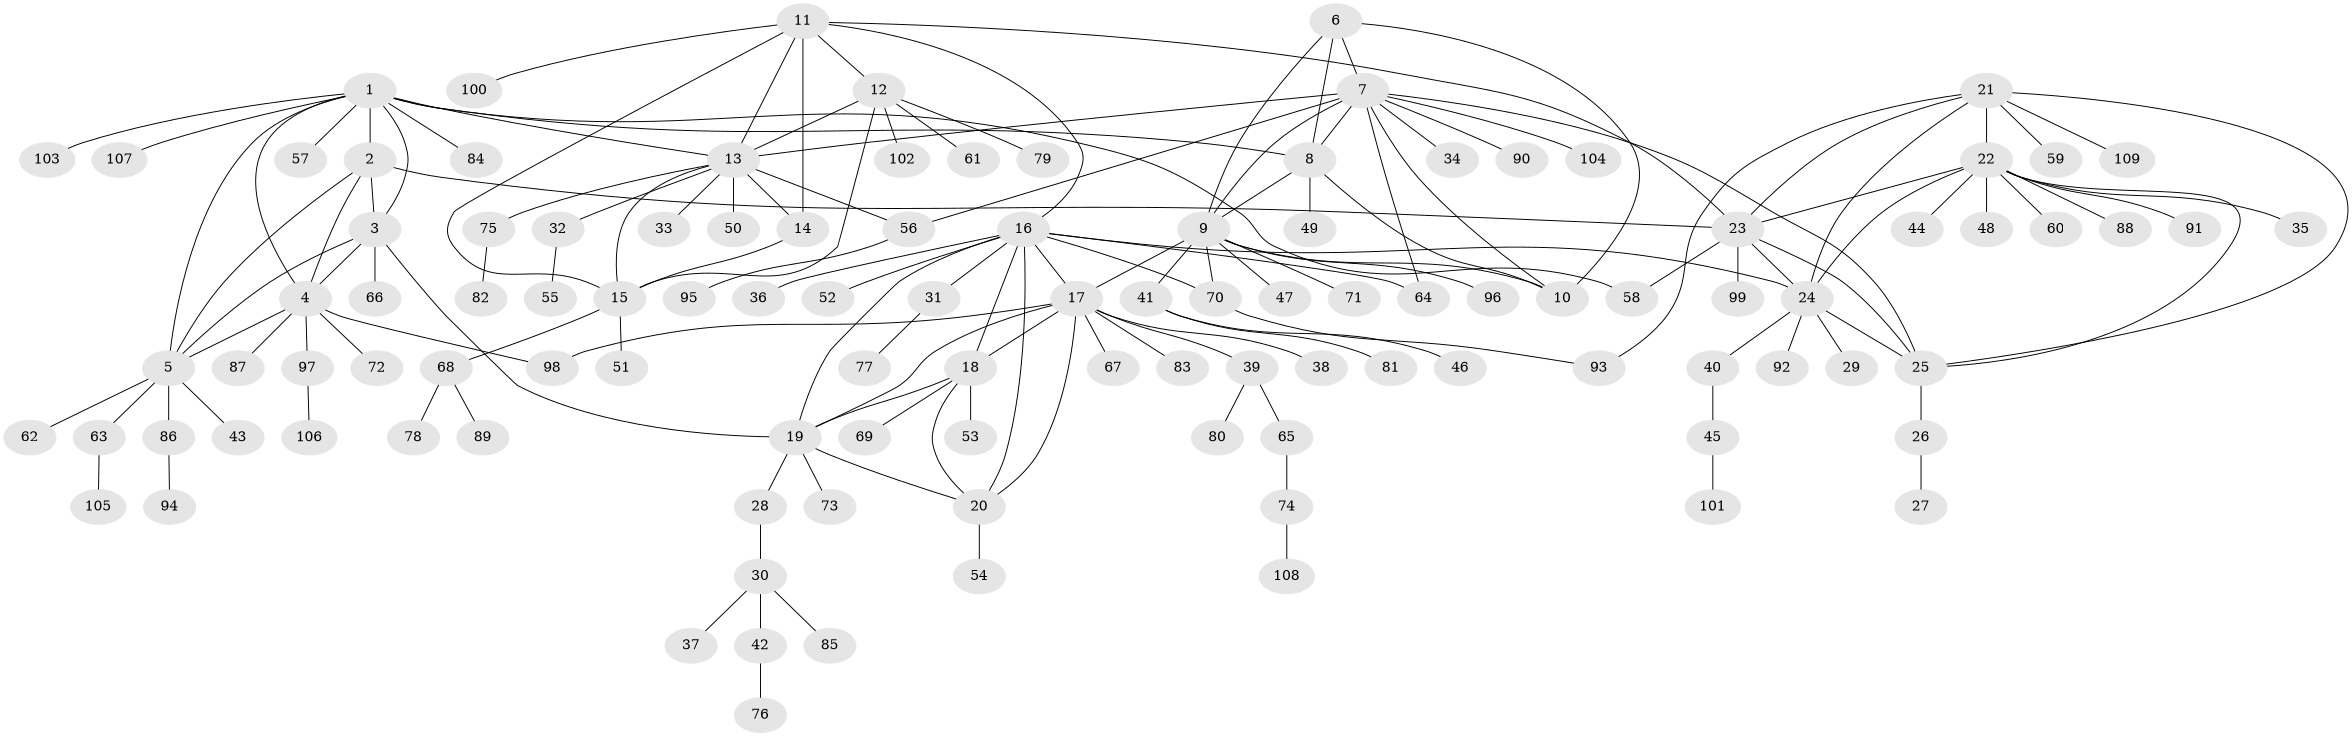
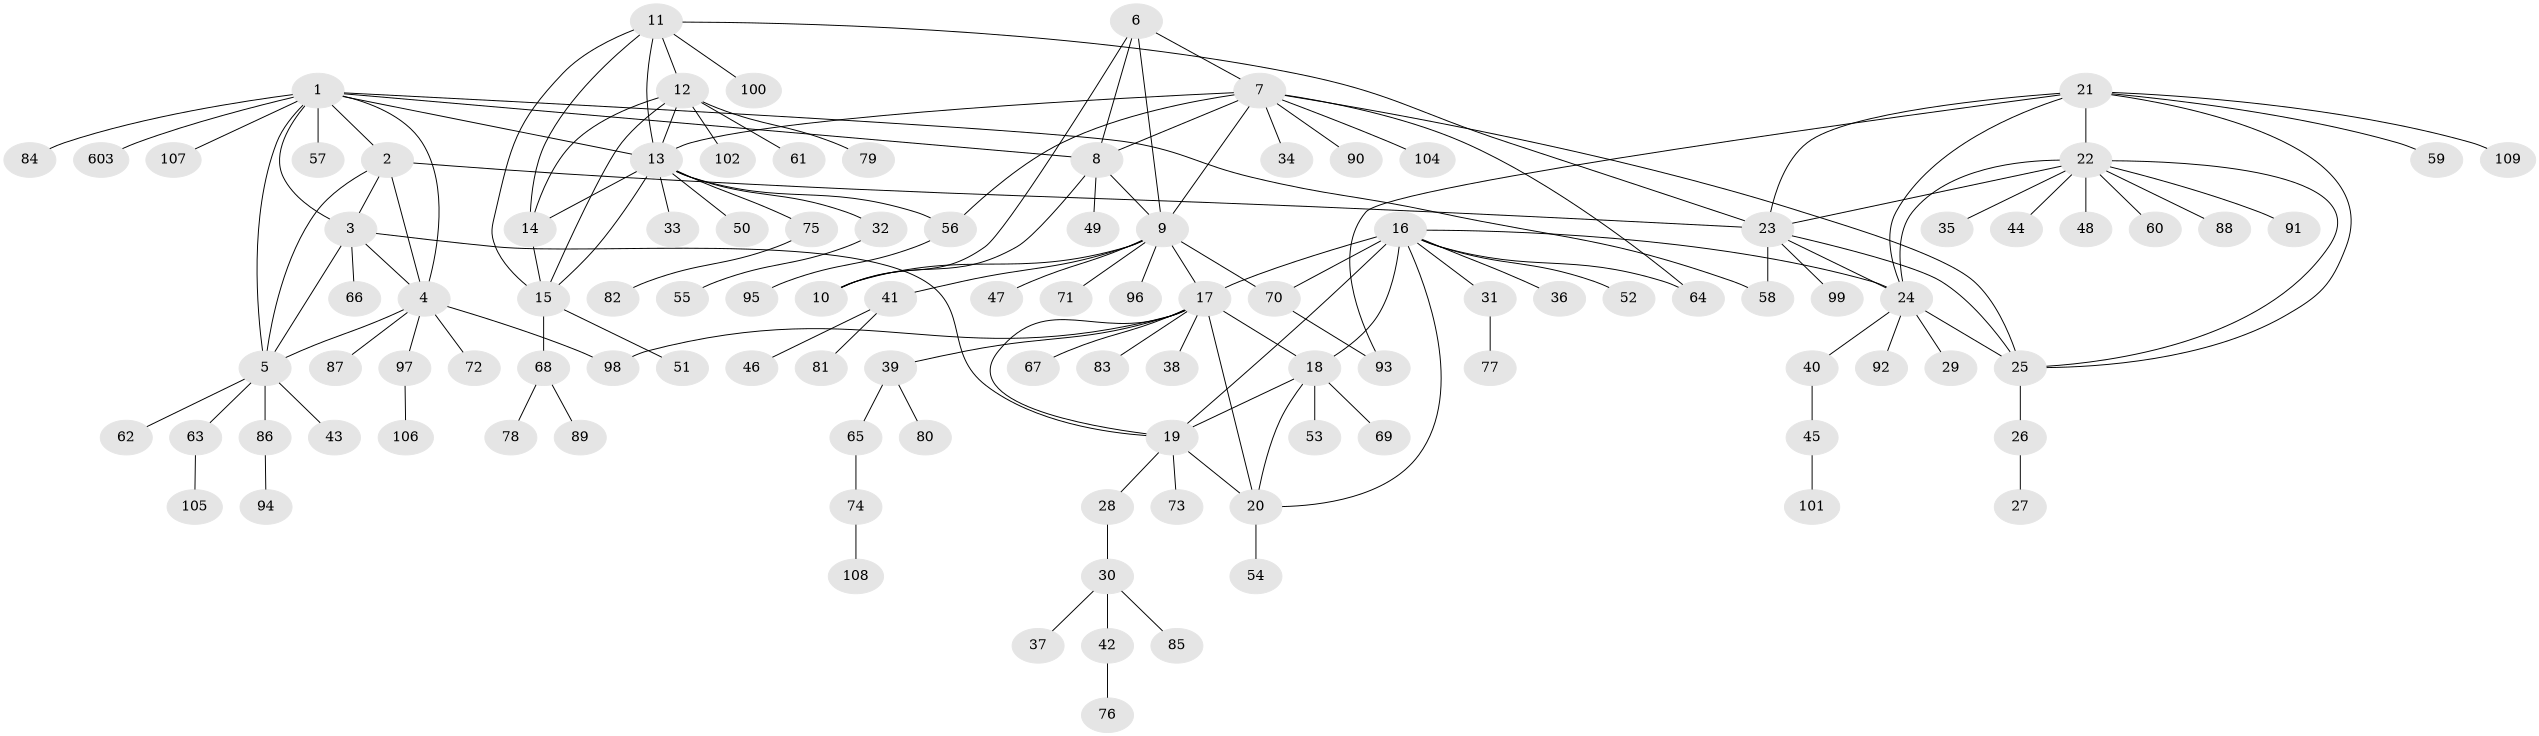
edge "11" -- "16": removed
edge "12" -- "14": added
node "103": label "103" -> "603"
edge "7" -- "10": removed
